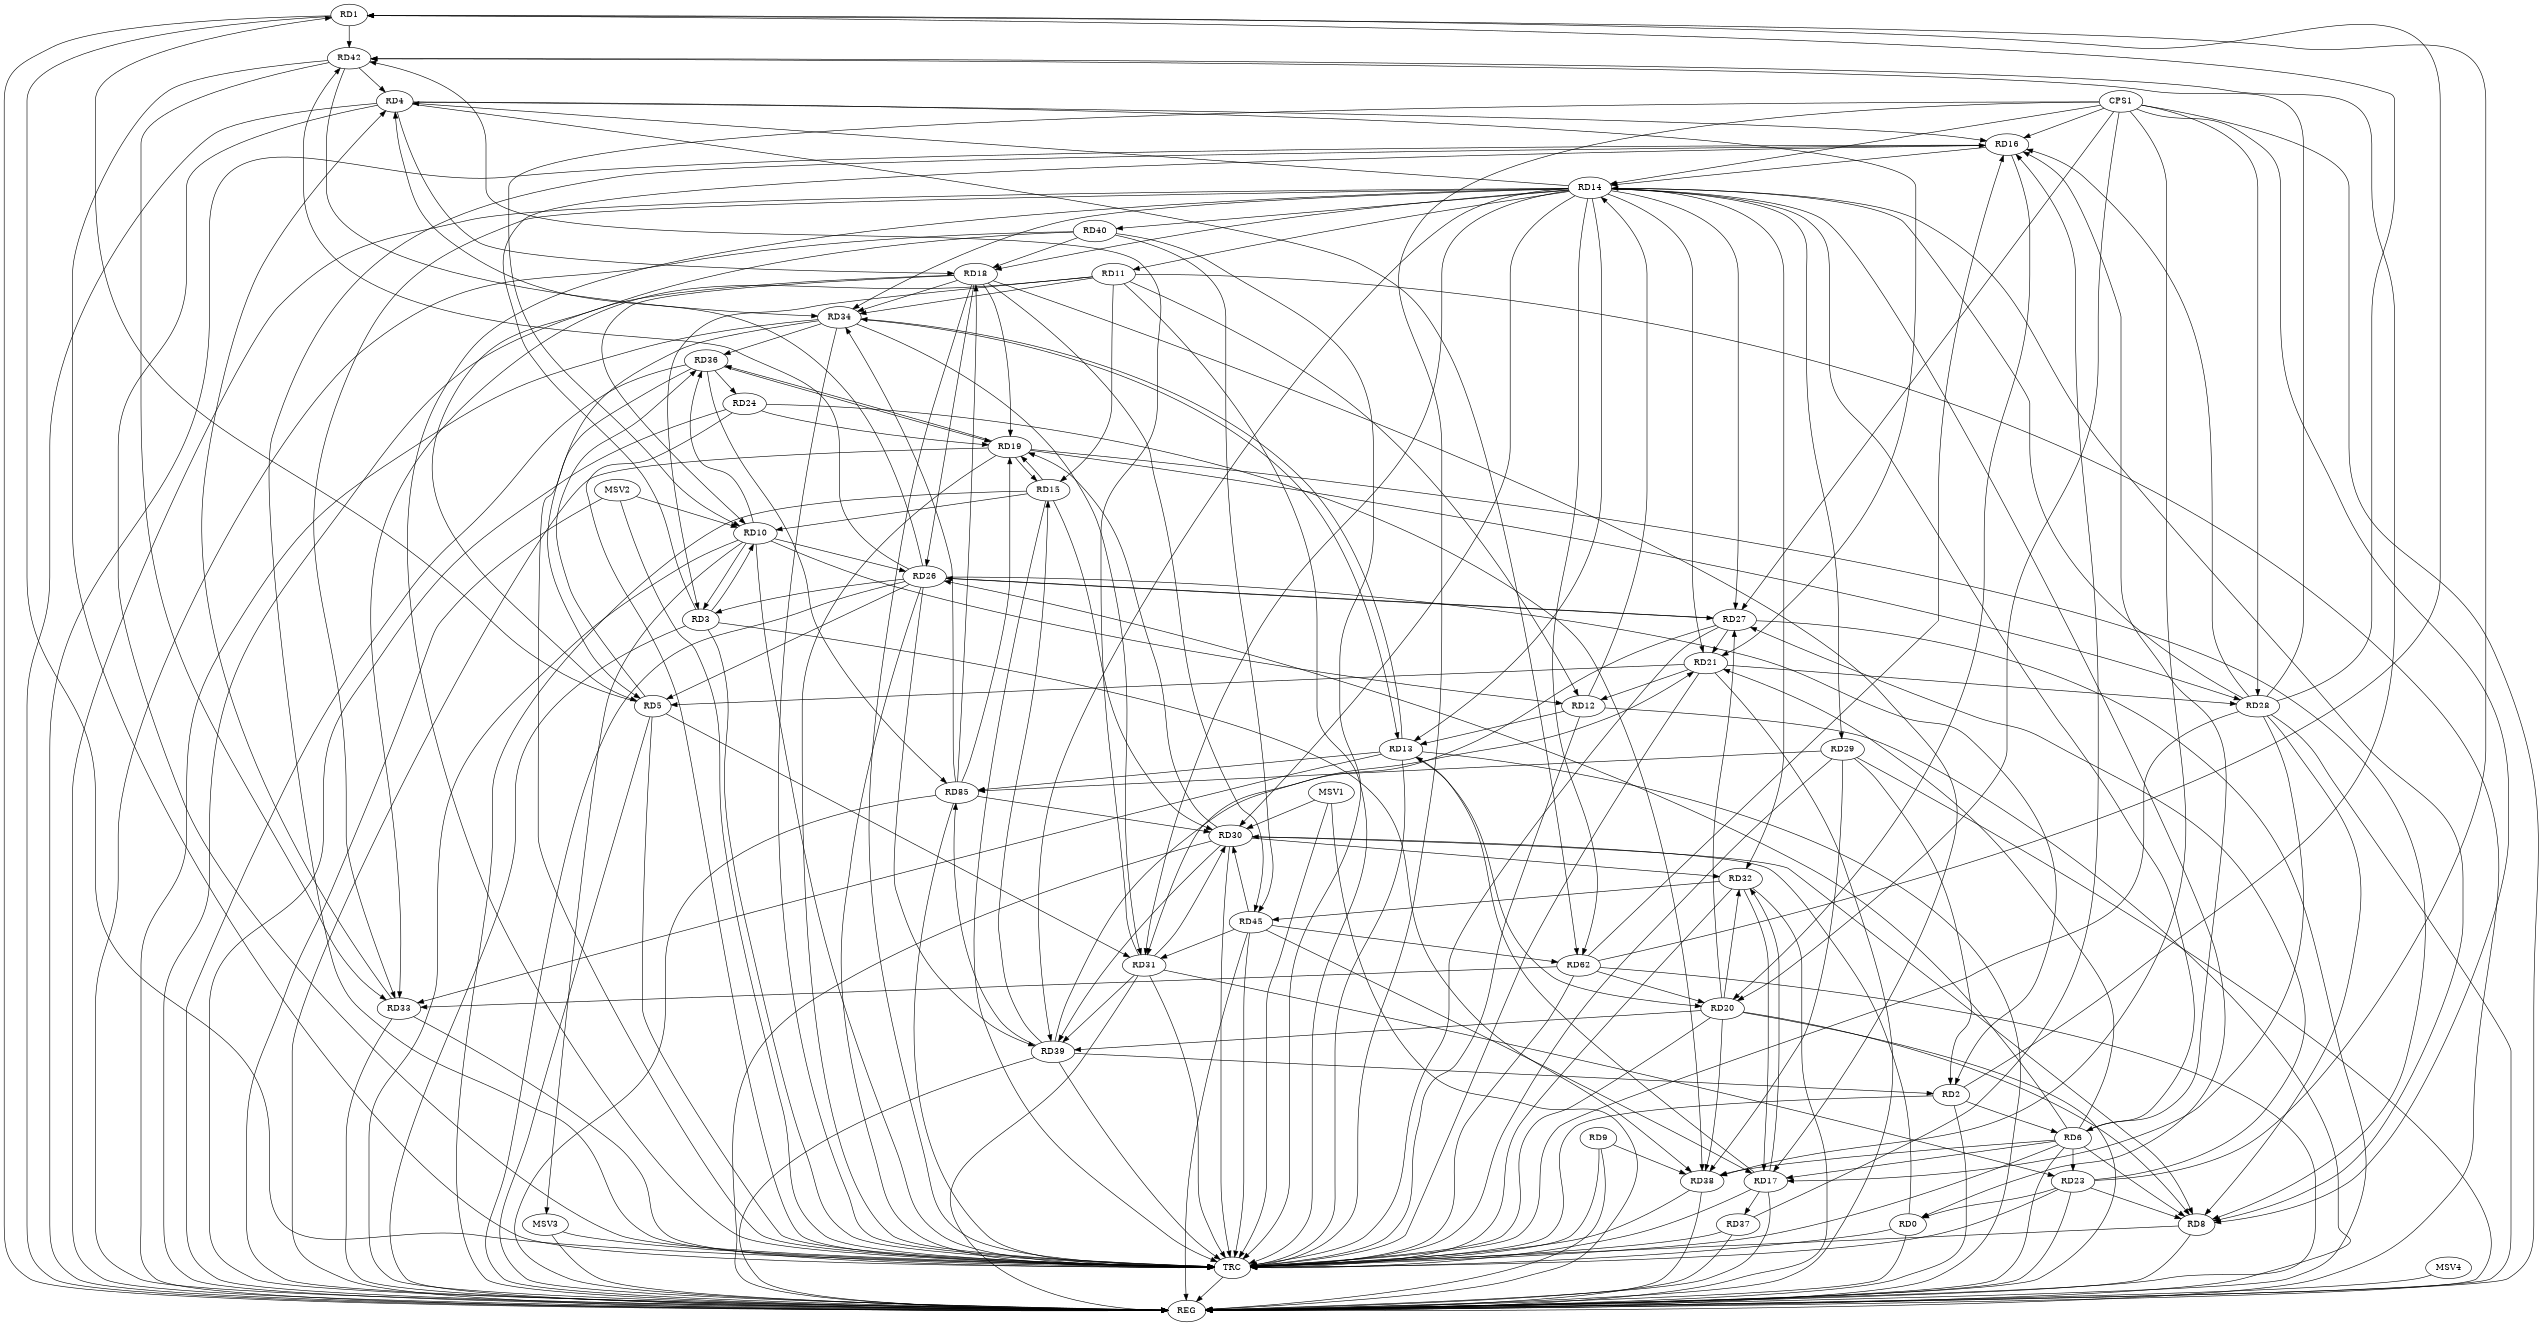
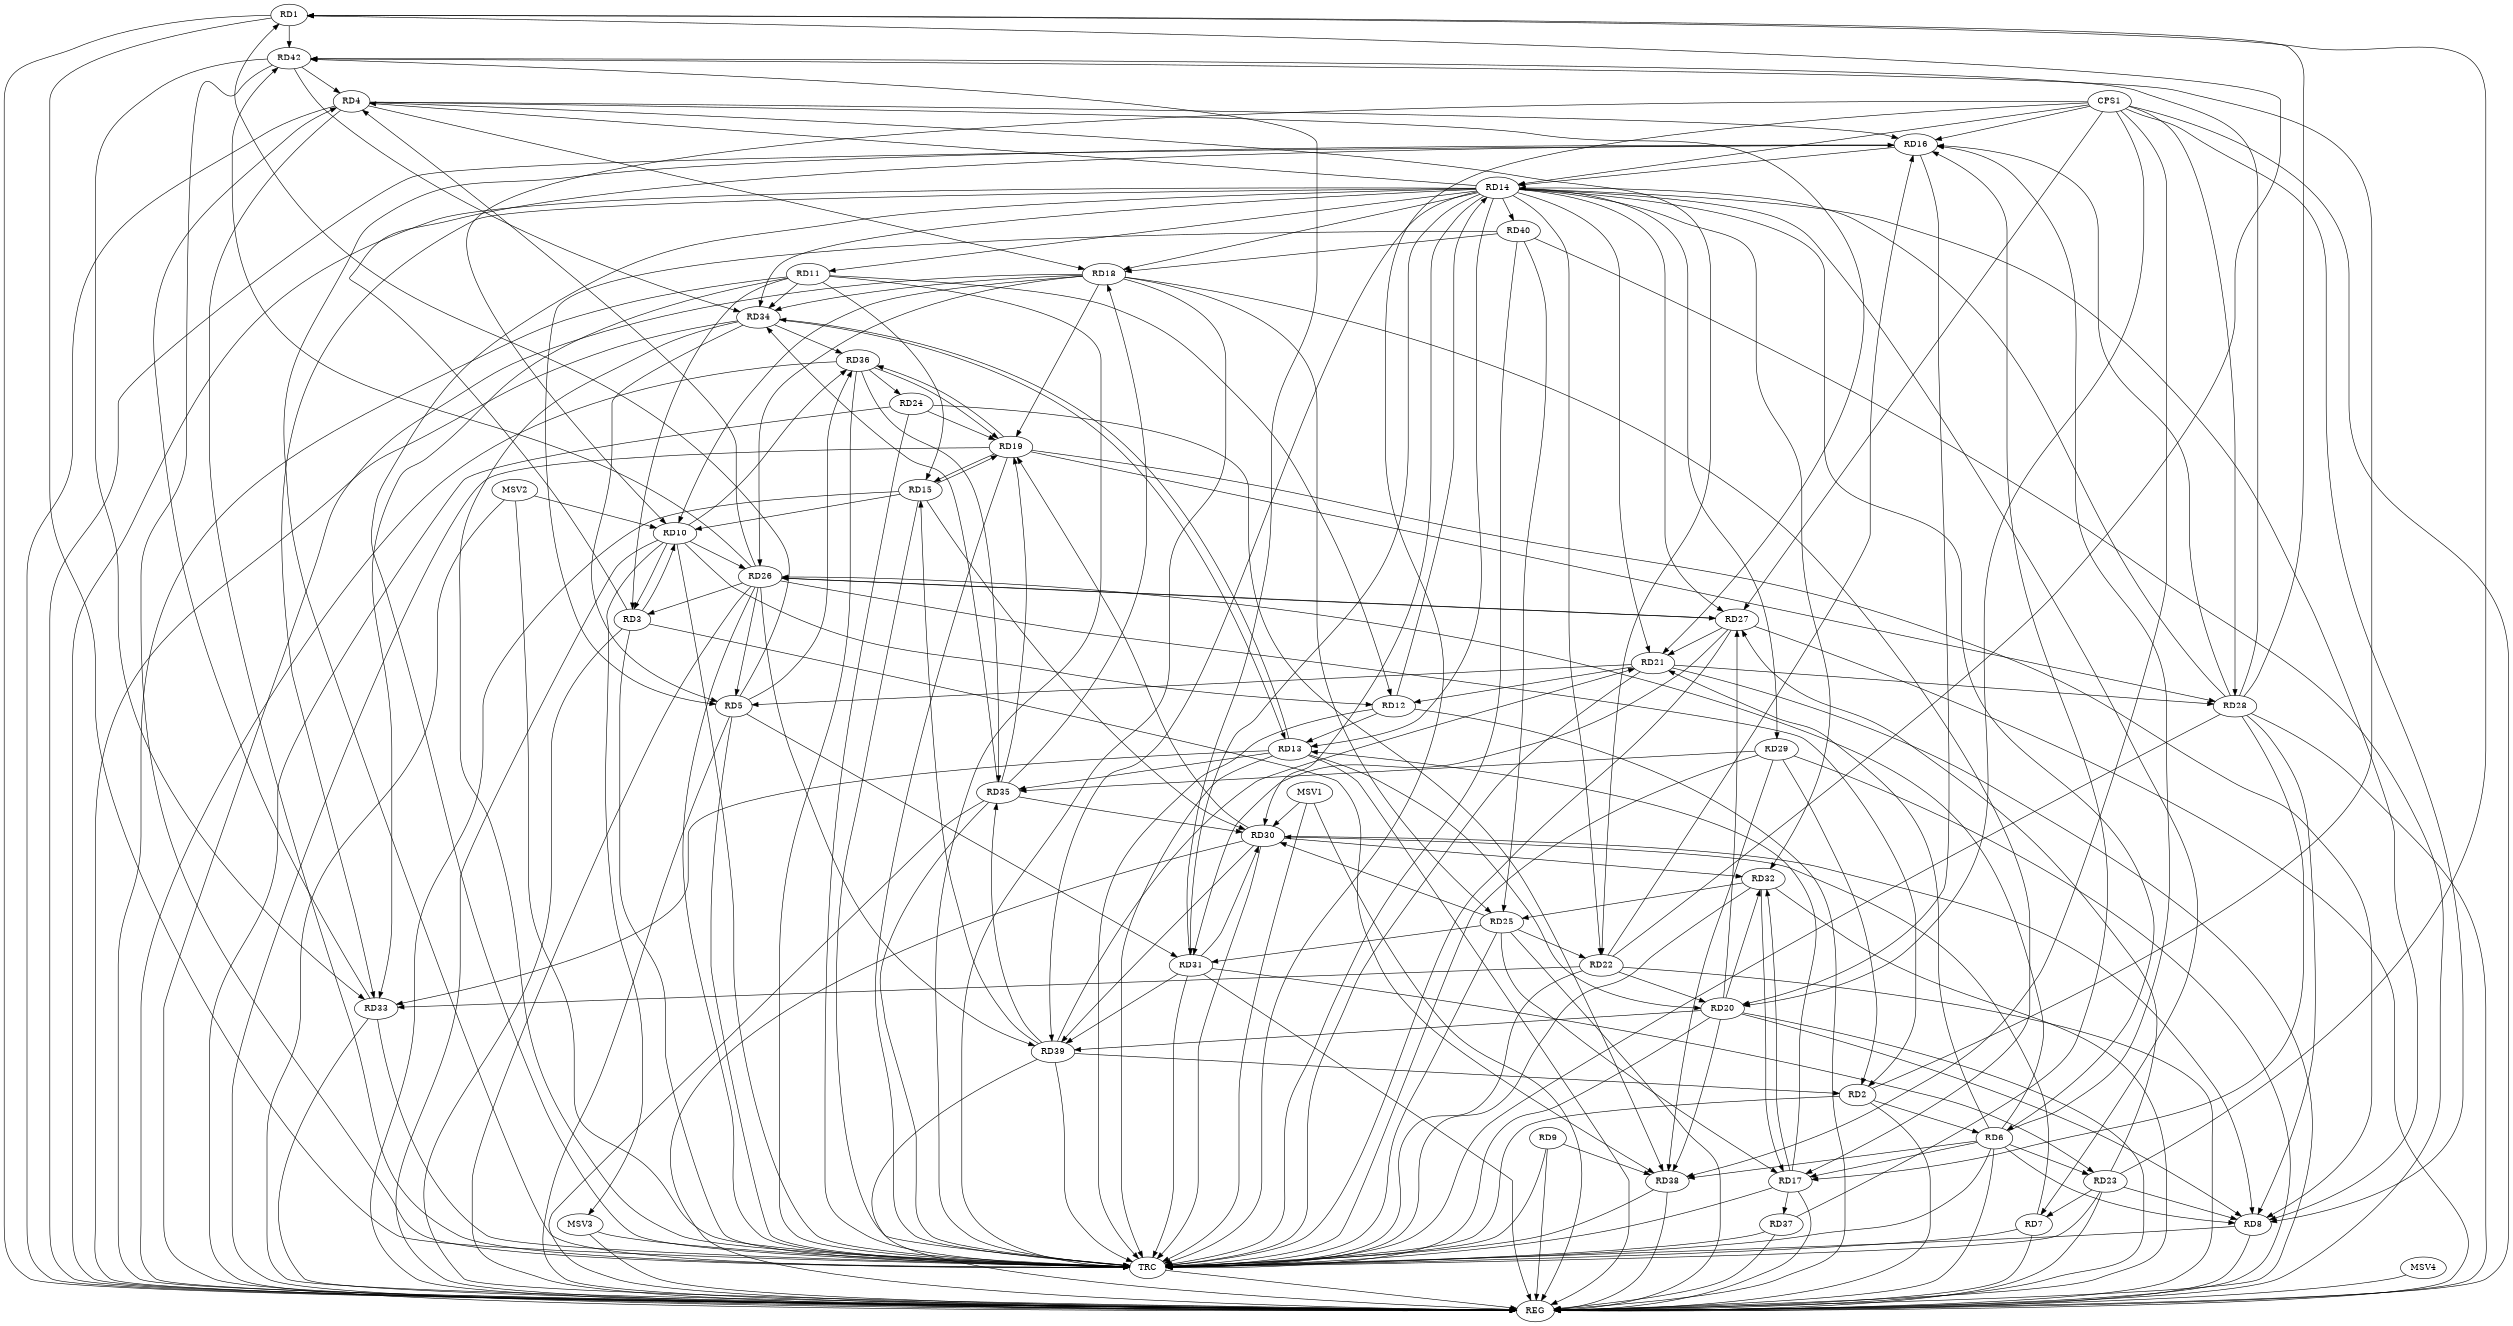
edge "RD34" -> "RD31": removed
node "RD85": label "RD85" -> "RD35"
node "RD45": label "RD45" -> "RD25"
node "RD62": label "RD62" -> "RD22"
node "RD0": label "RD0" -> "RD7"
